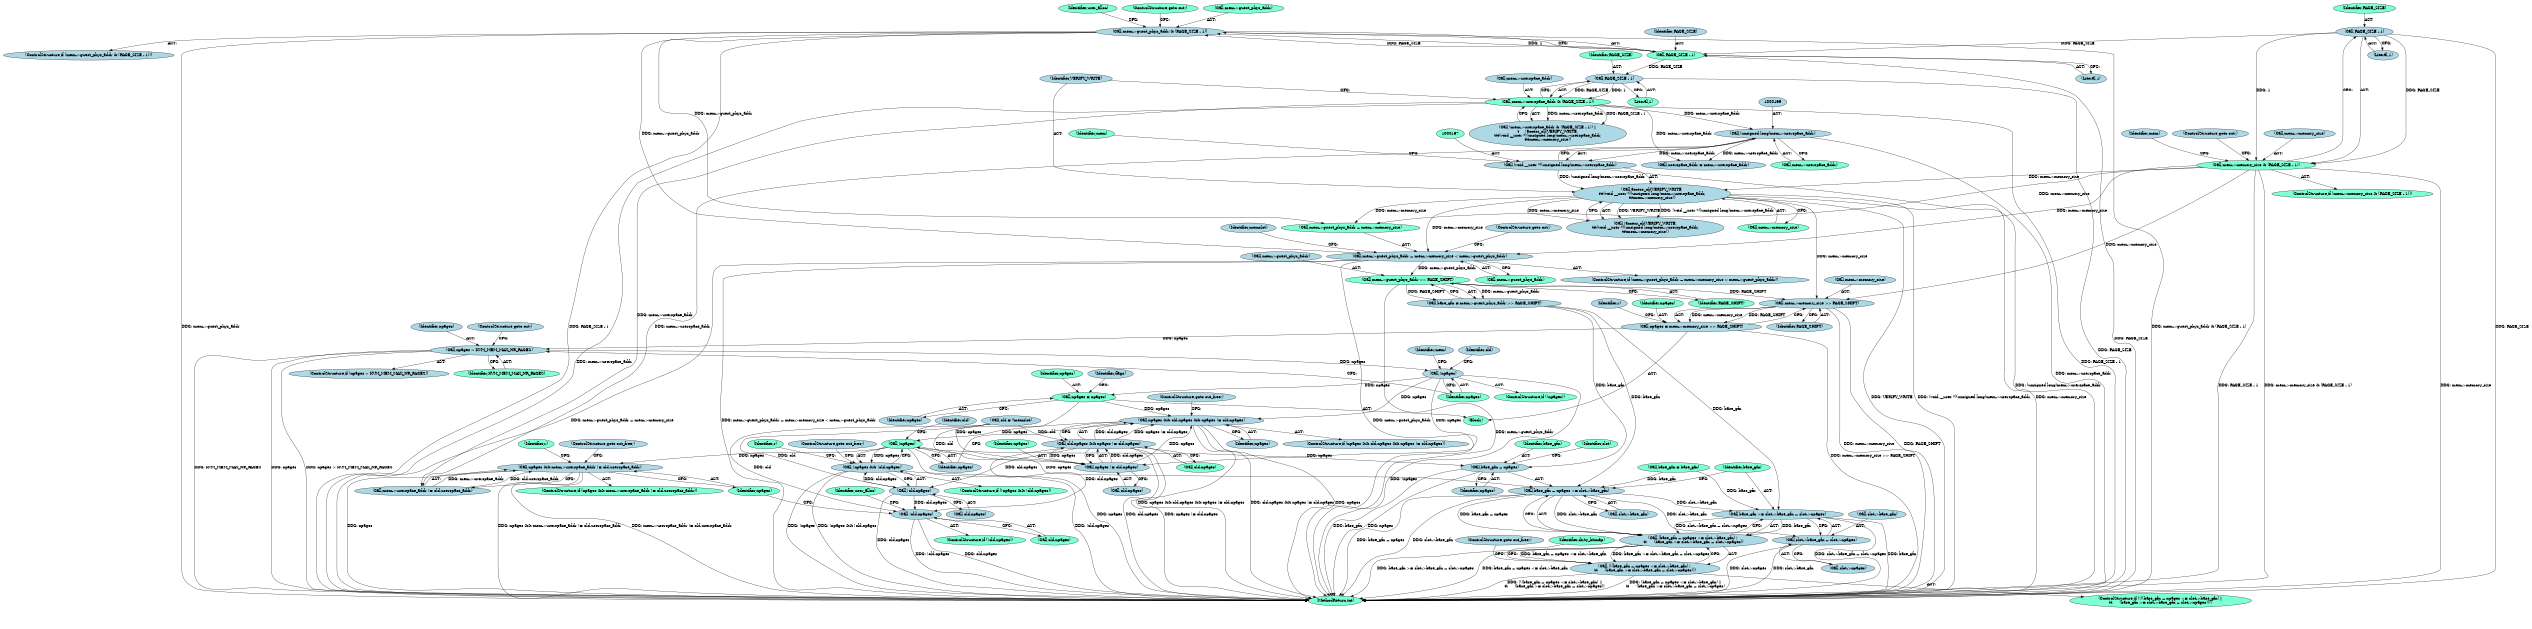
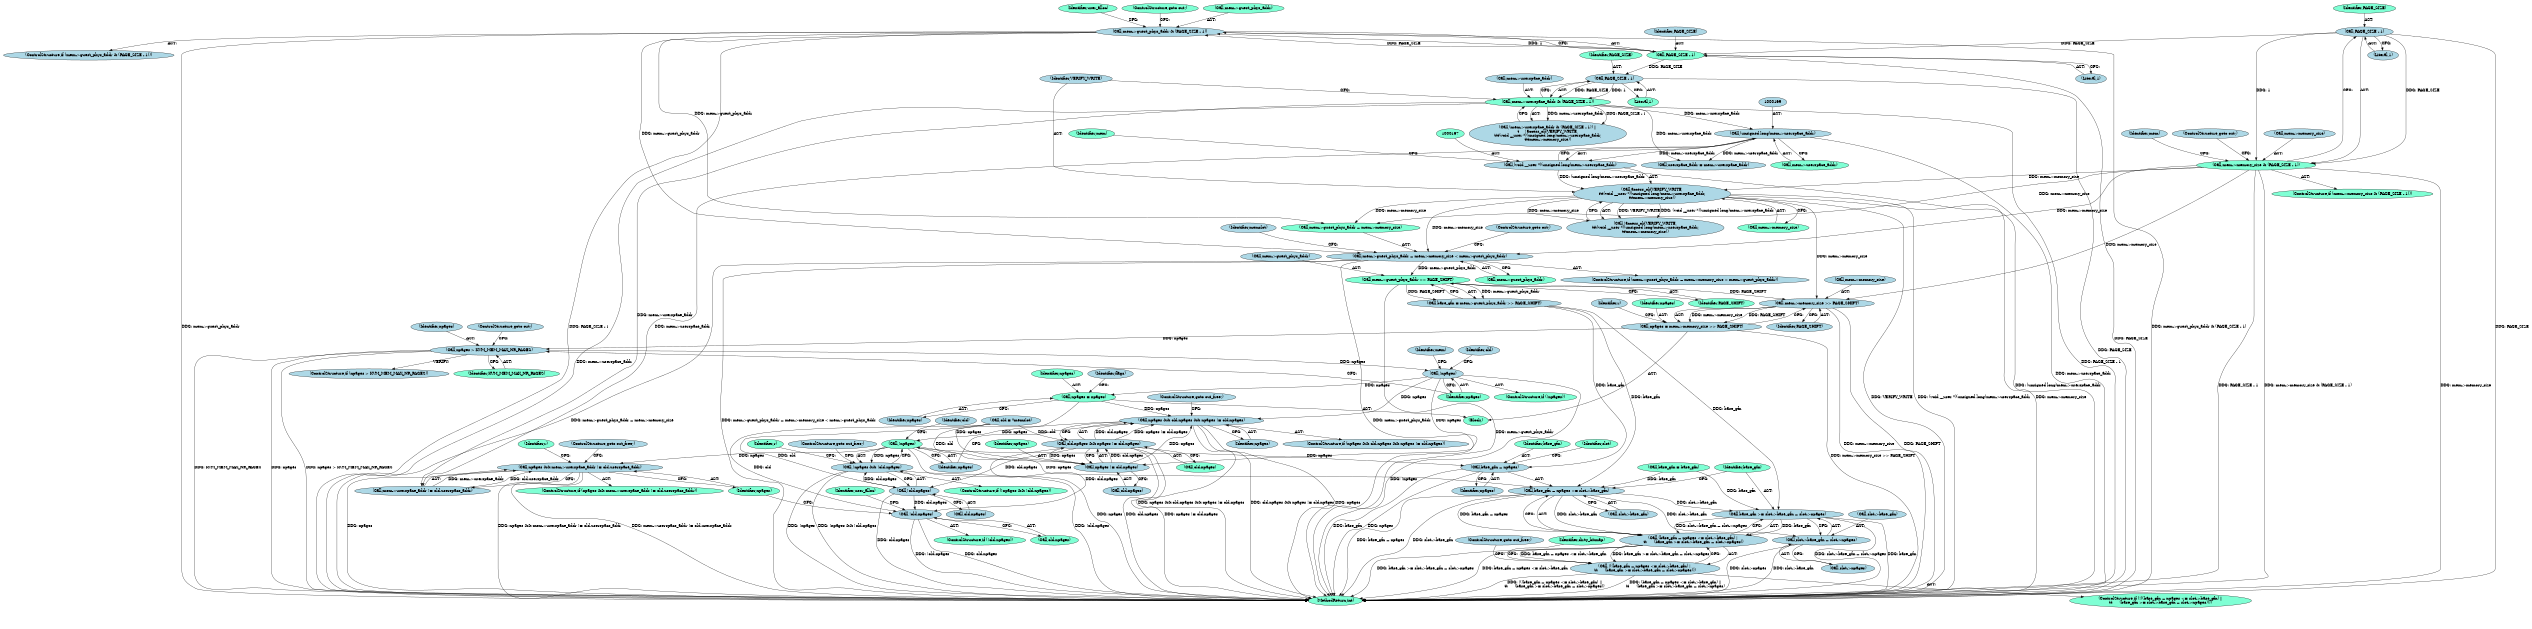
edge "(Call,npages > KVM_MEM_MAX_NR_PAGES)" -> "(ControlStructure,if (npages > KVM_MEM_MAX_NR_PAGES))": label "AST: " -> "VERIFY: "
